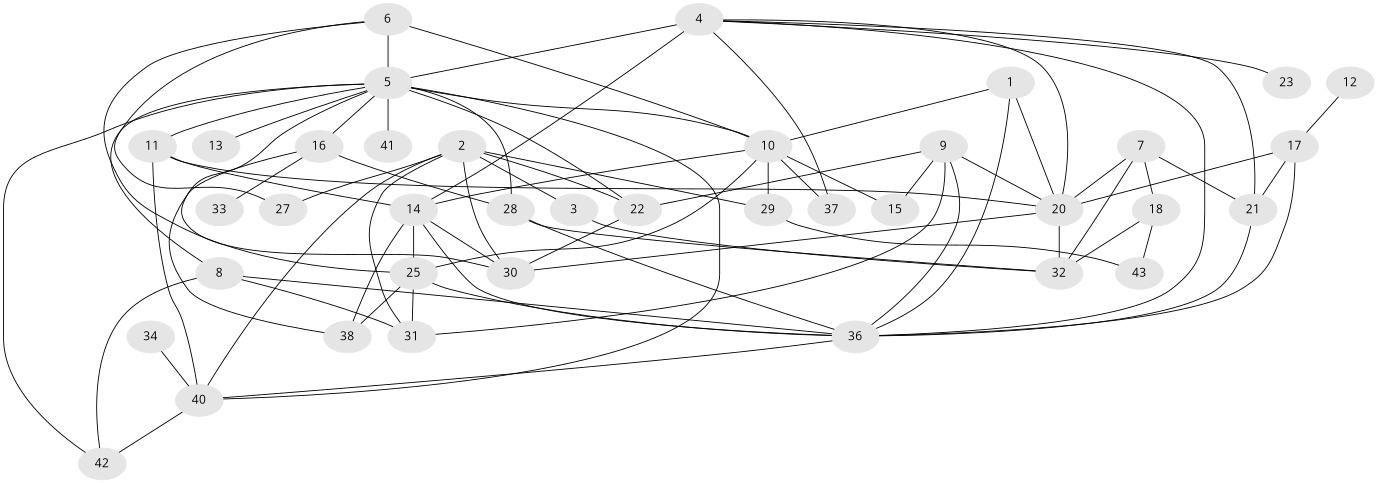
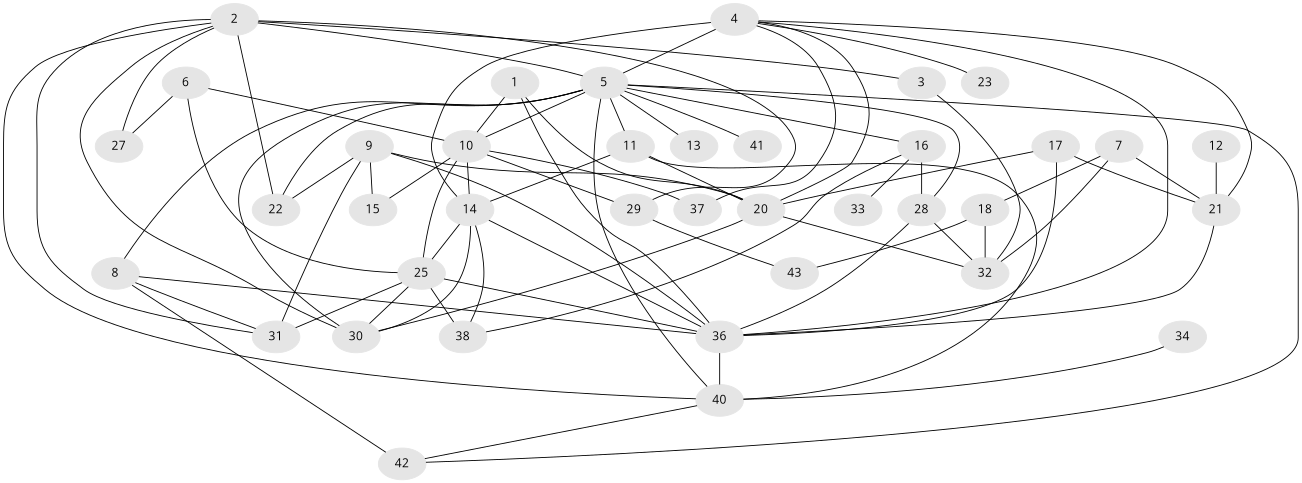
edge "6" -- "5": now "2" -- "5"
edge "12" -- "17": now "12" -- "21"
edge "7" -- "20": removed
edge "22" -- "30": now "25" -- "30"
